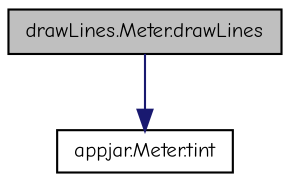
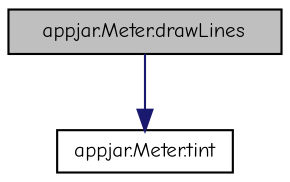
node "drawLines.Meter.drawLines": label "drawLines.Meter.drawLines" -> "appjar.Meter.drawLines"
